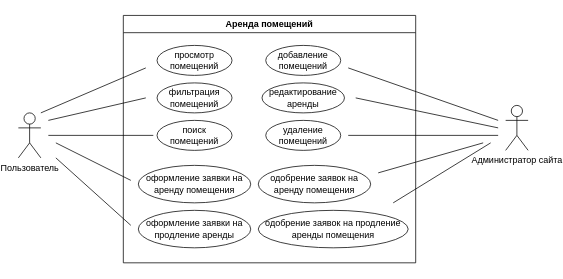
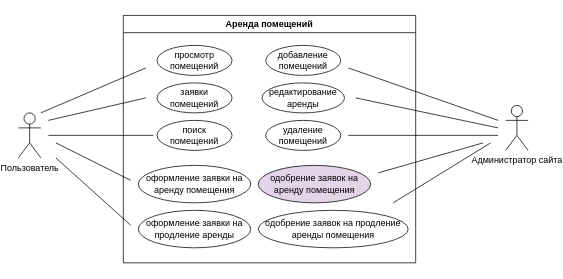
node "фильтрация помещений": label "фильтрация помещений" -> "заявки помещений"
node "одобрение заявок на аренду помещения": fillcolor #ffffff -> #e1d5e7
